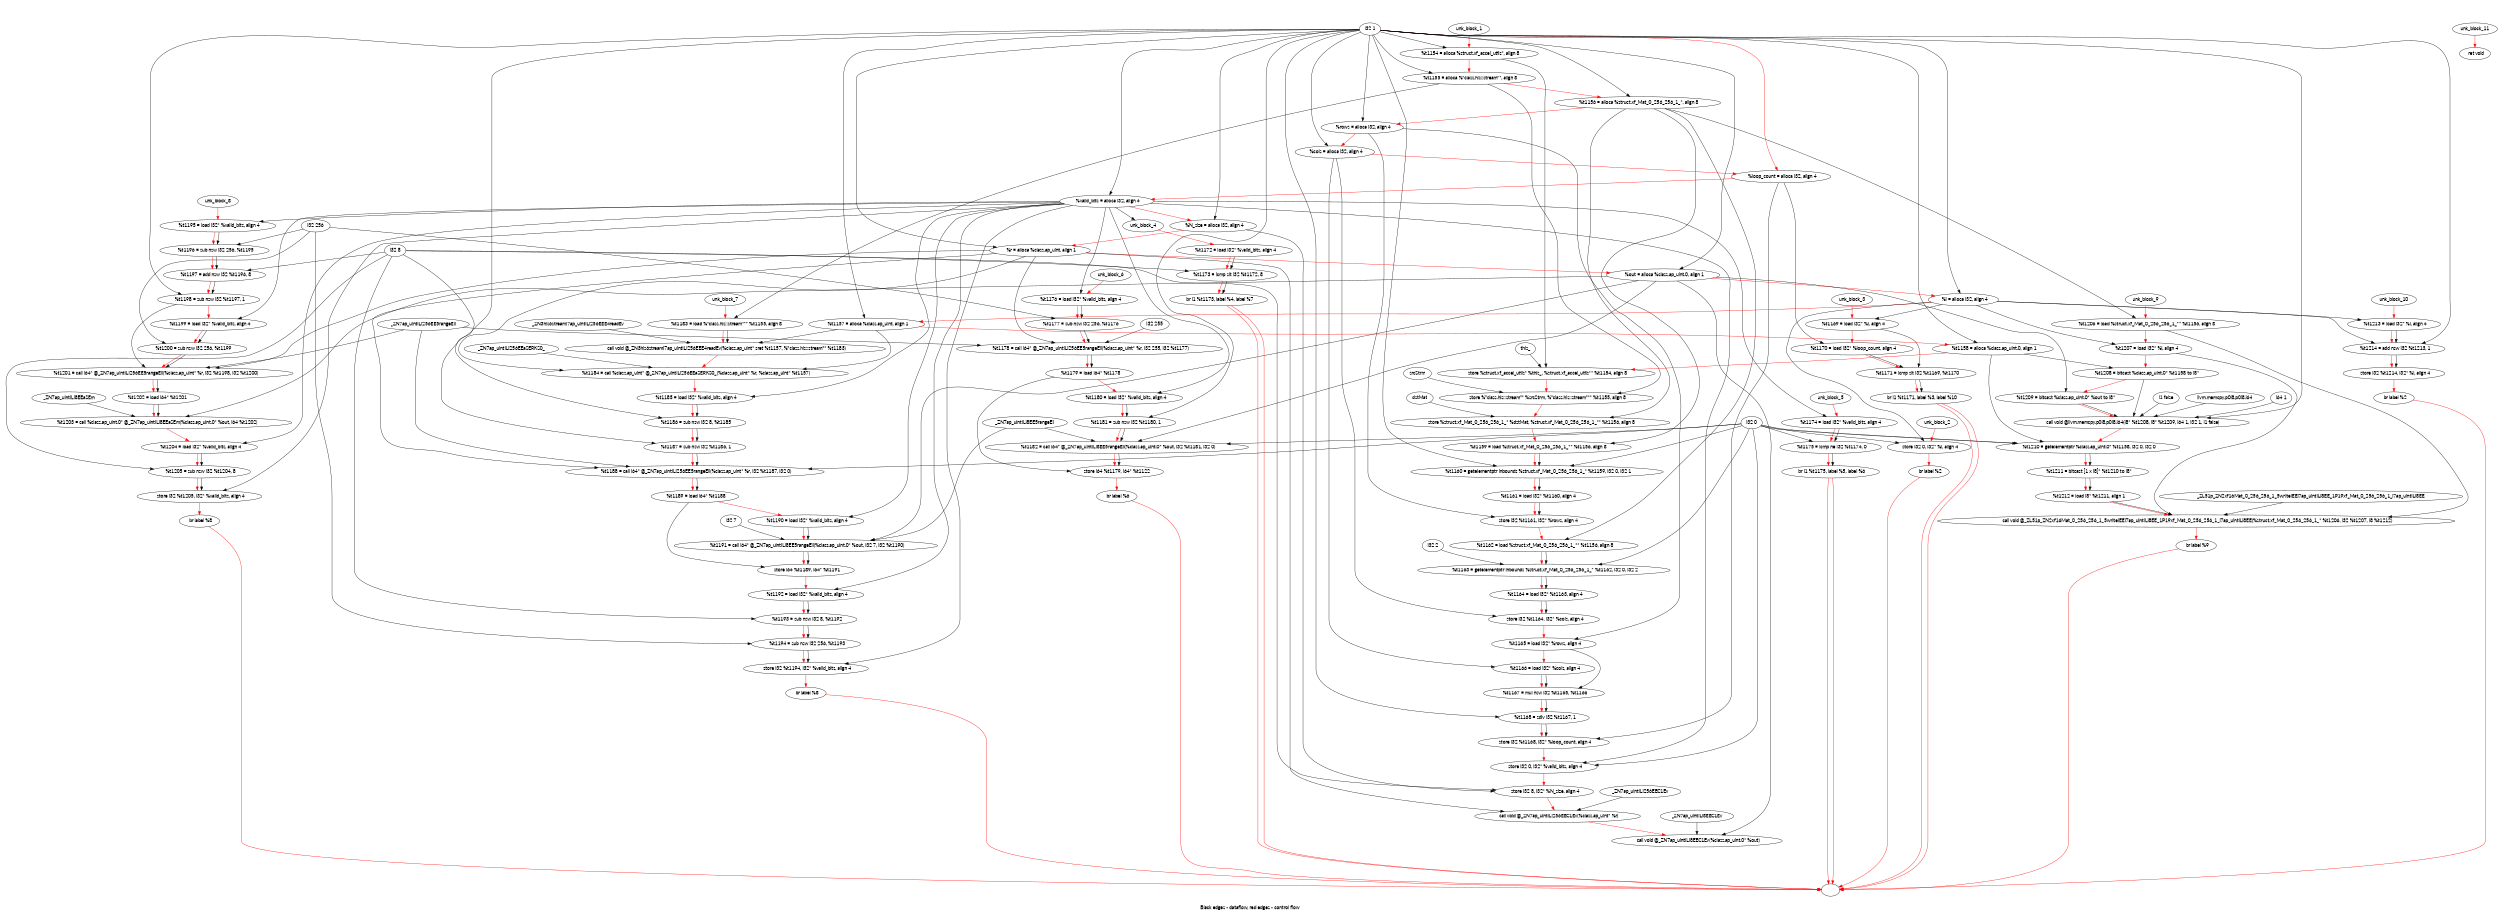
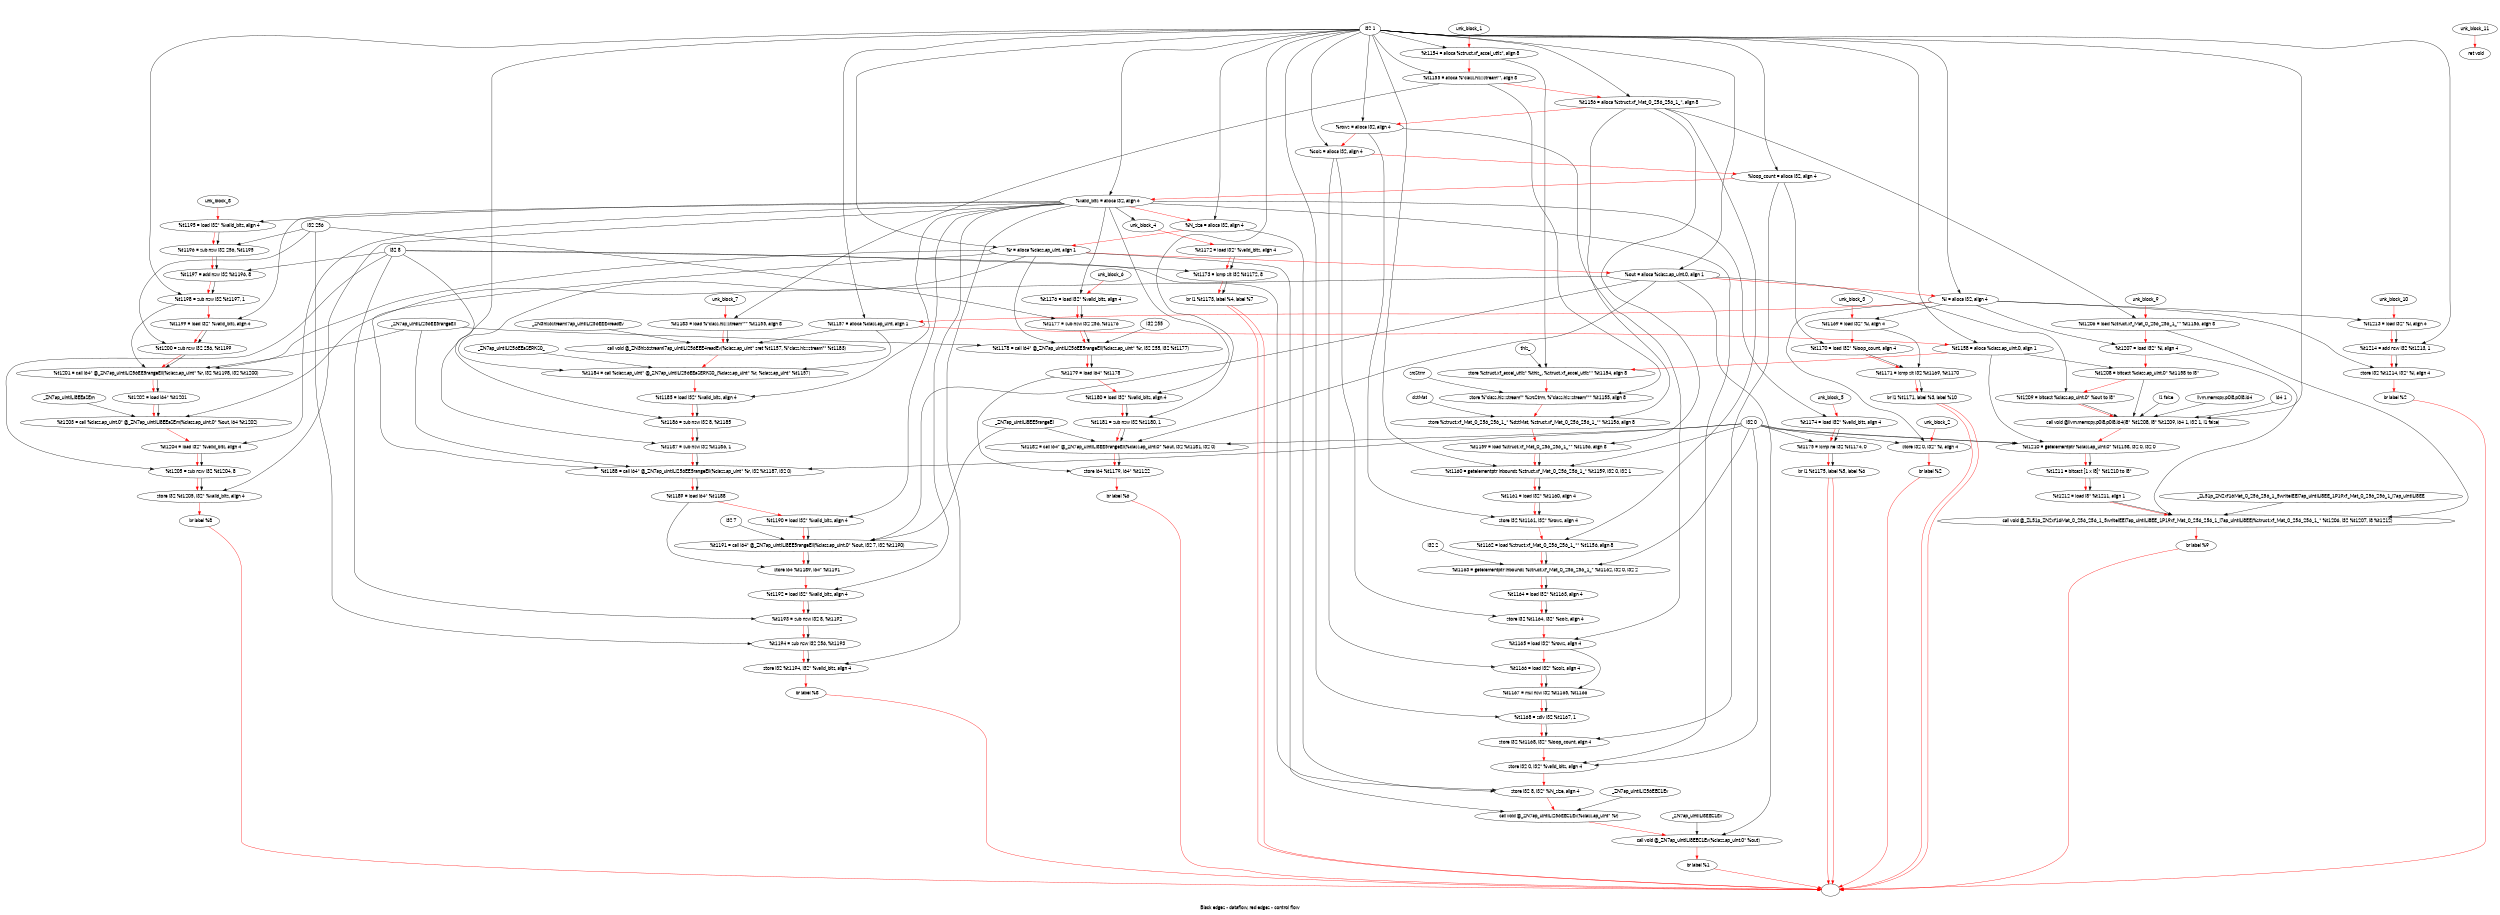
edge "i32 1" -> "%loop_count = alloca i32, align 4": color red -> black
edge "%i = alloca i32, align 4" -> "%t1214 = add nsw i32 %t1213, 1": now "%i = alloca i32, align 4" -> "store i32 %t1214, i32* %i, align 4"
node "br label %1": added
